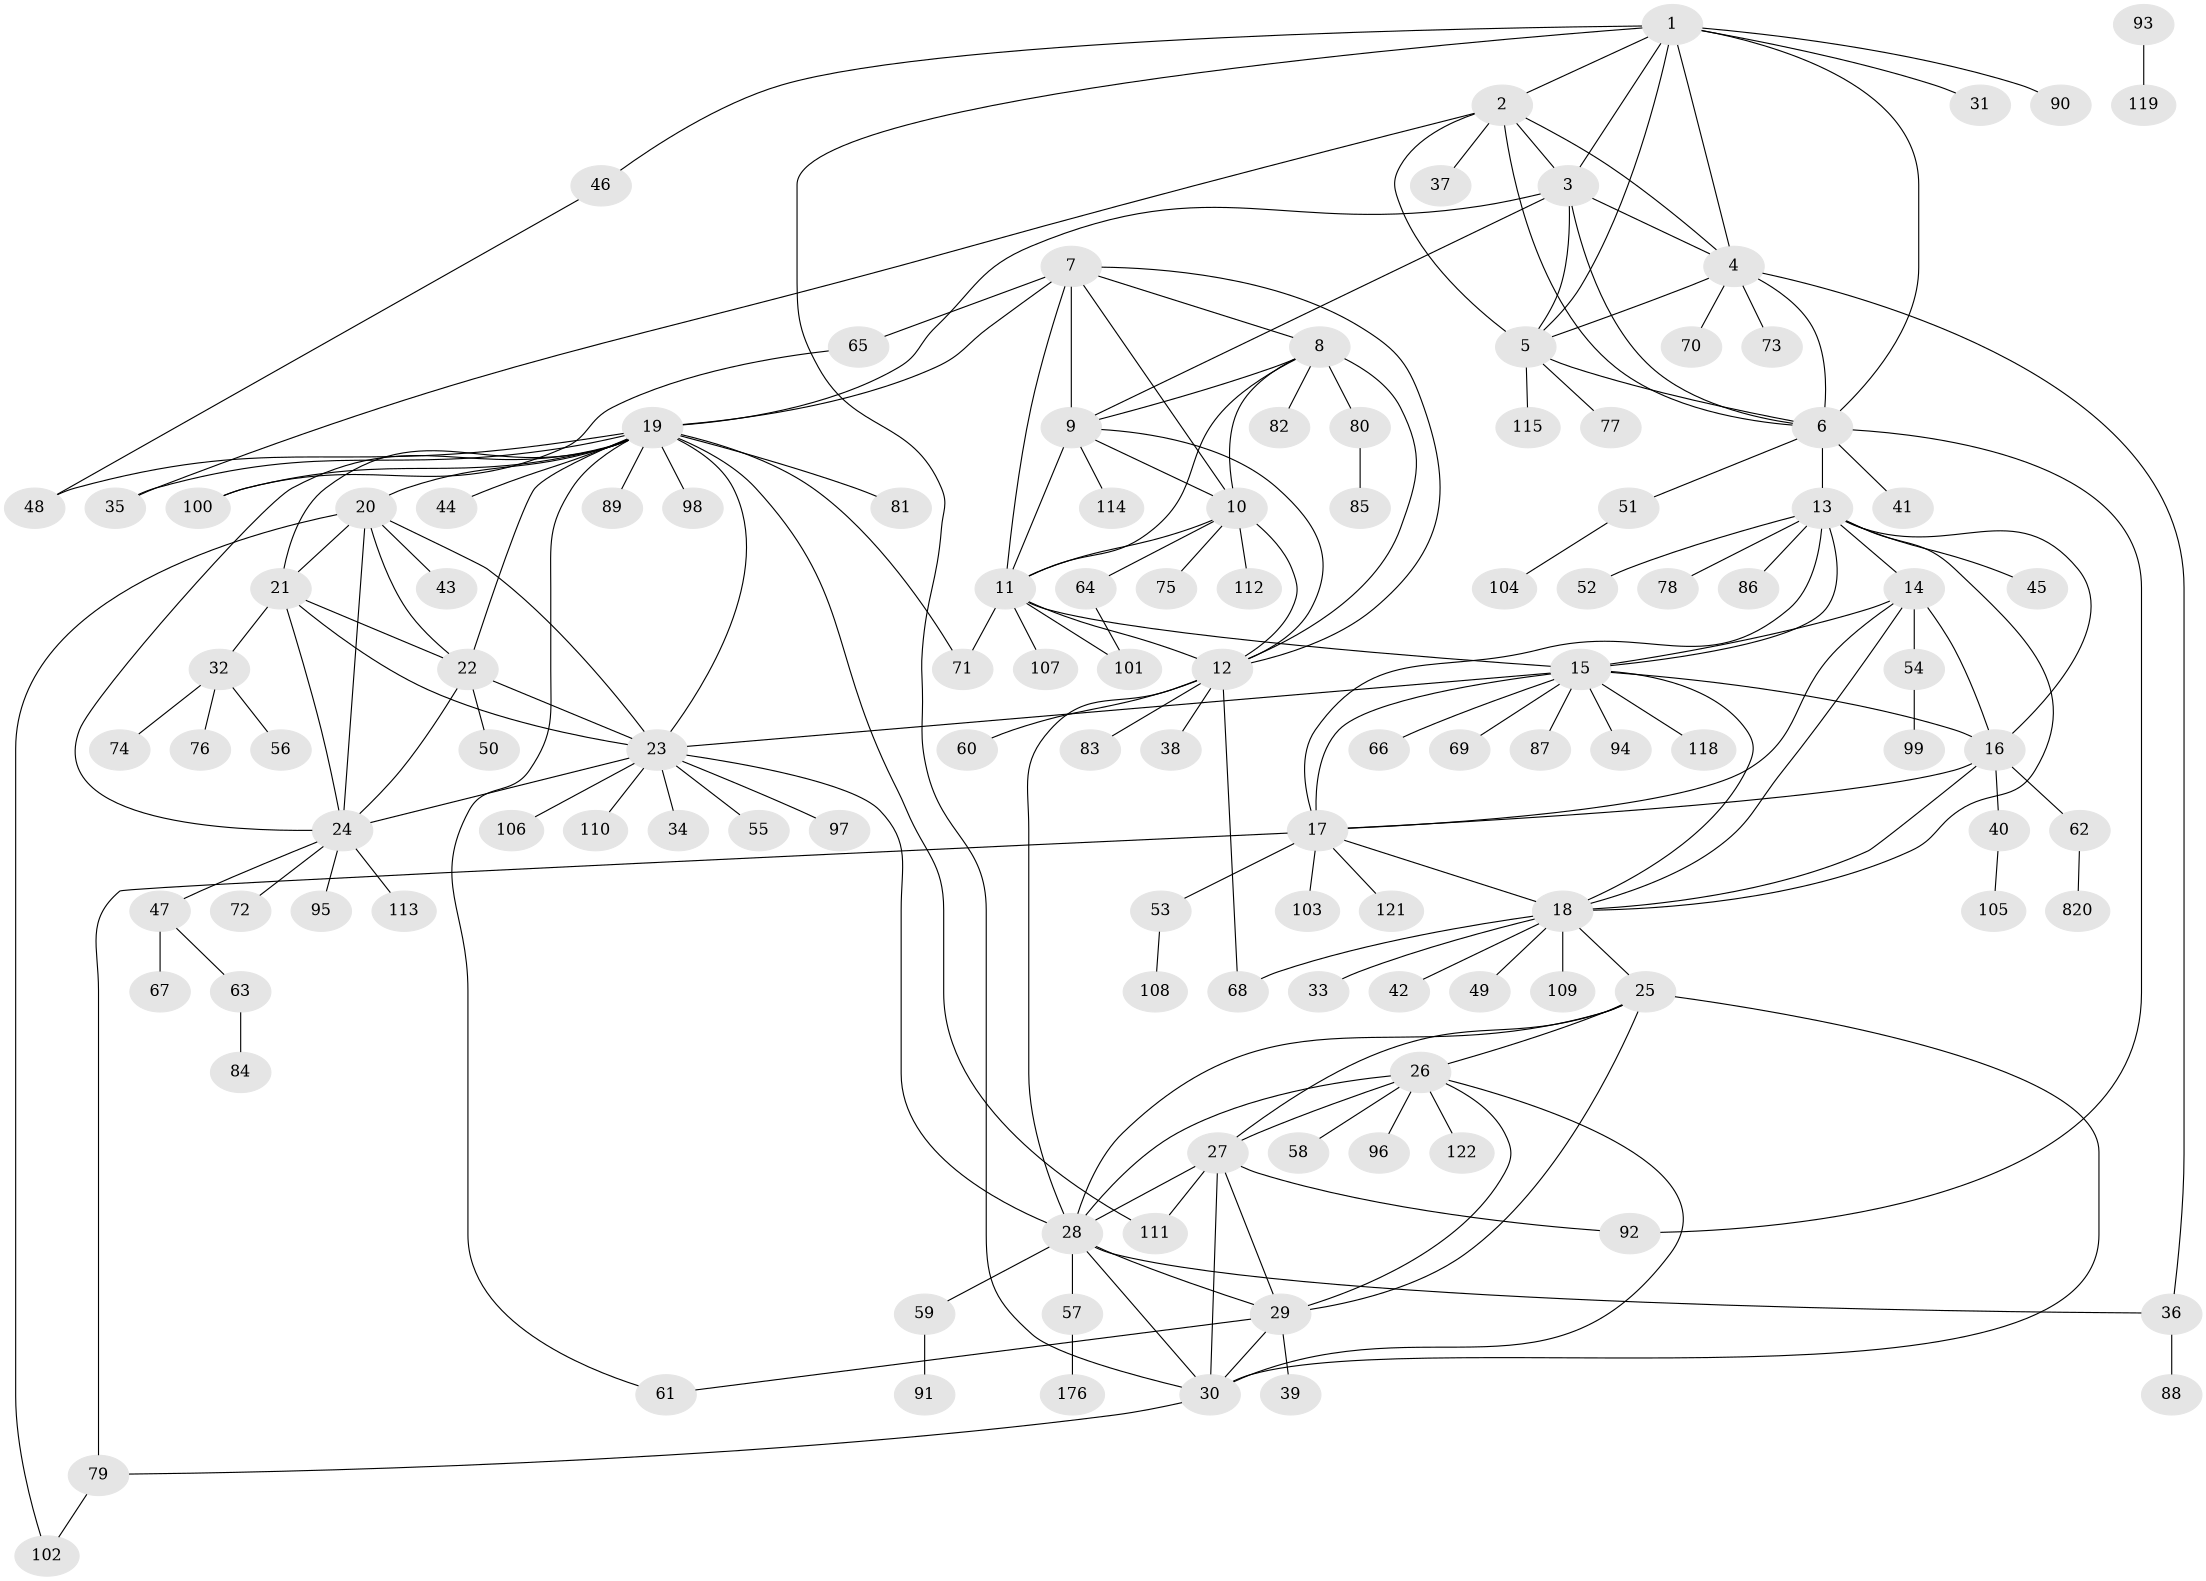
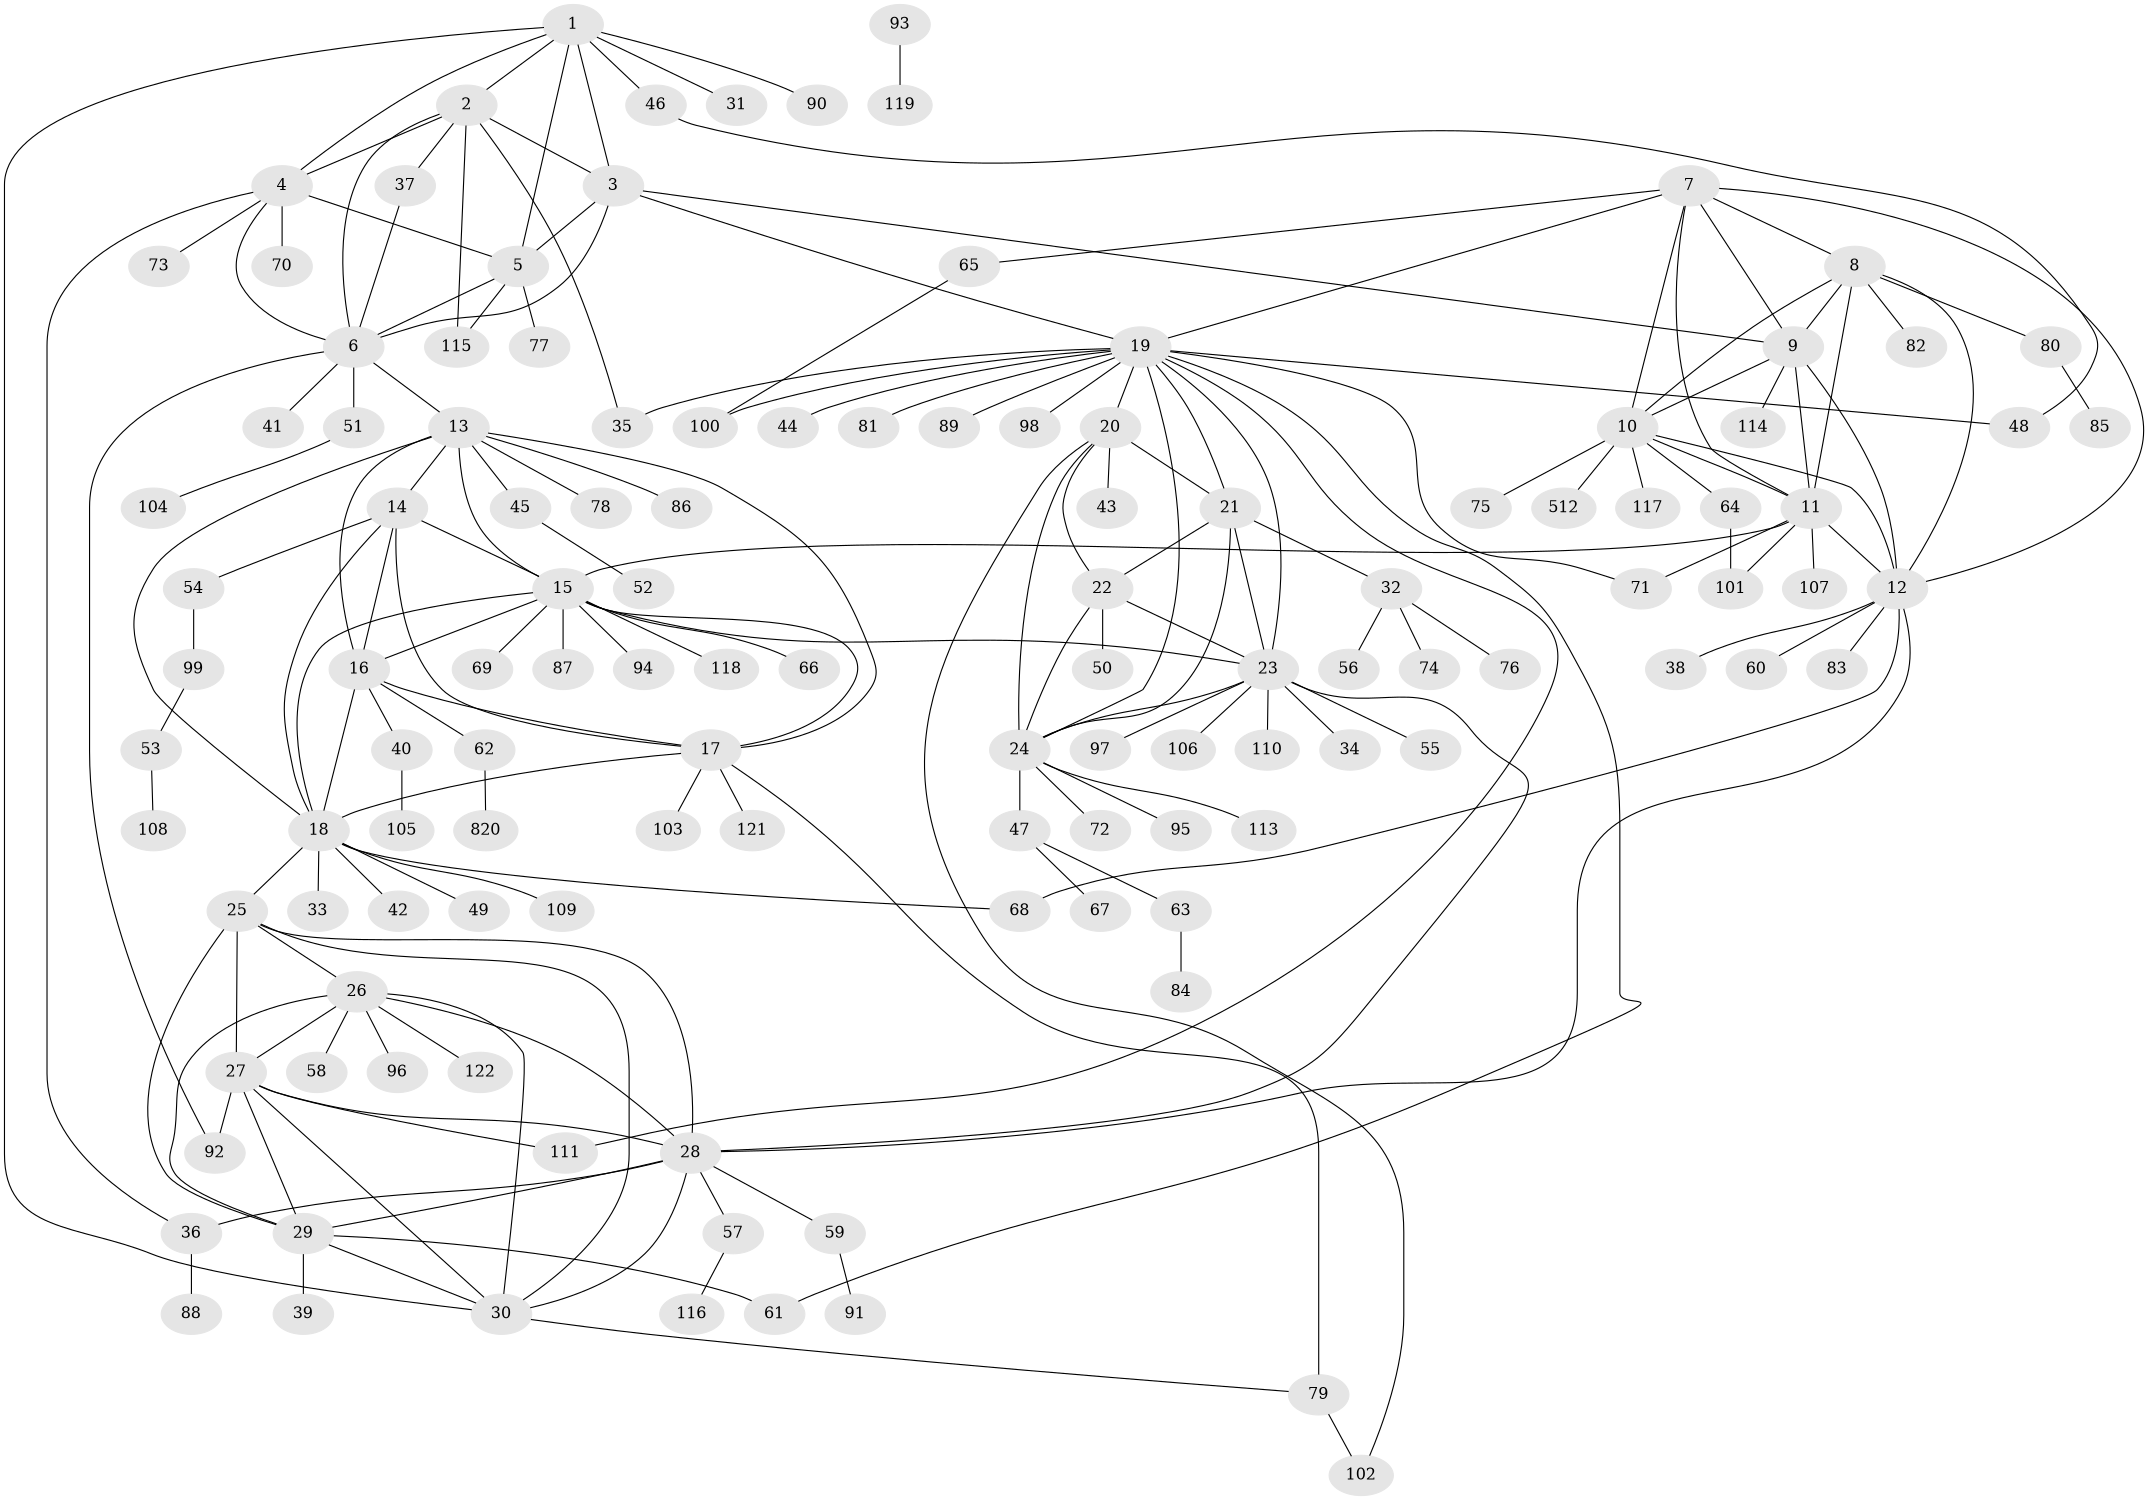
edge "1" -- "6": now "37" -- "6"
edge "2" -- "5": now "2" -- "115"
edge "3" -- "4": removed
node "117": added
edge "19" -- "22": removed
edge "13" -- "52": now "45" -- "52"
node "112": label "112" -> "512"
edge "20" -- "23": removed
edge "17" -- "53": now "99" -- "53"
node "176": label "176" -> "116"
